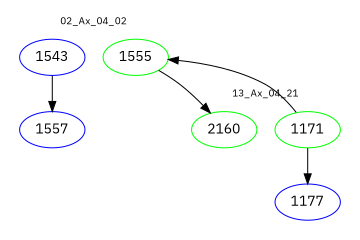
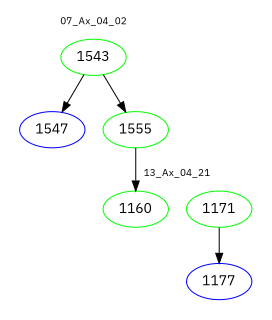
cluster "02_Ax_04_02": label "02_Ax_04_02" -> "07_Ax_04_02"
node "1543": color blue -> green
edge "1171" -> "1555": now "1543" -> "1555"
node "1557": label "1557" -> "1547"
node "2160": label "2160" -> "1160"
